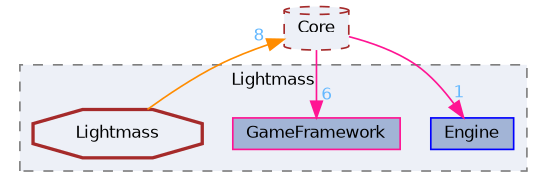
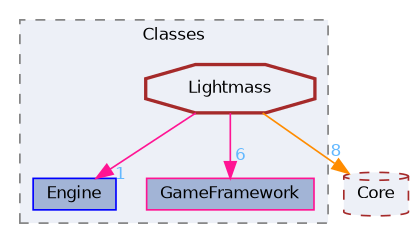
edge "Core" -> "Engine": now "Lightmass" -> "Engine"
edge "Core" -> "GameFramework": now "Lightmass" -> "GameFramework"
cluster "Lightmass": label "Lightmass" -> "Classes"
